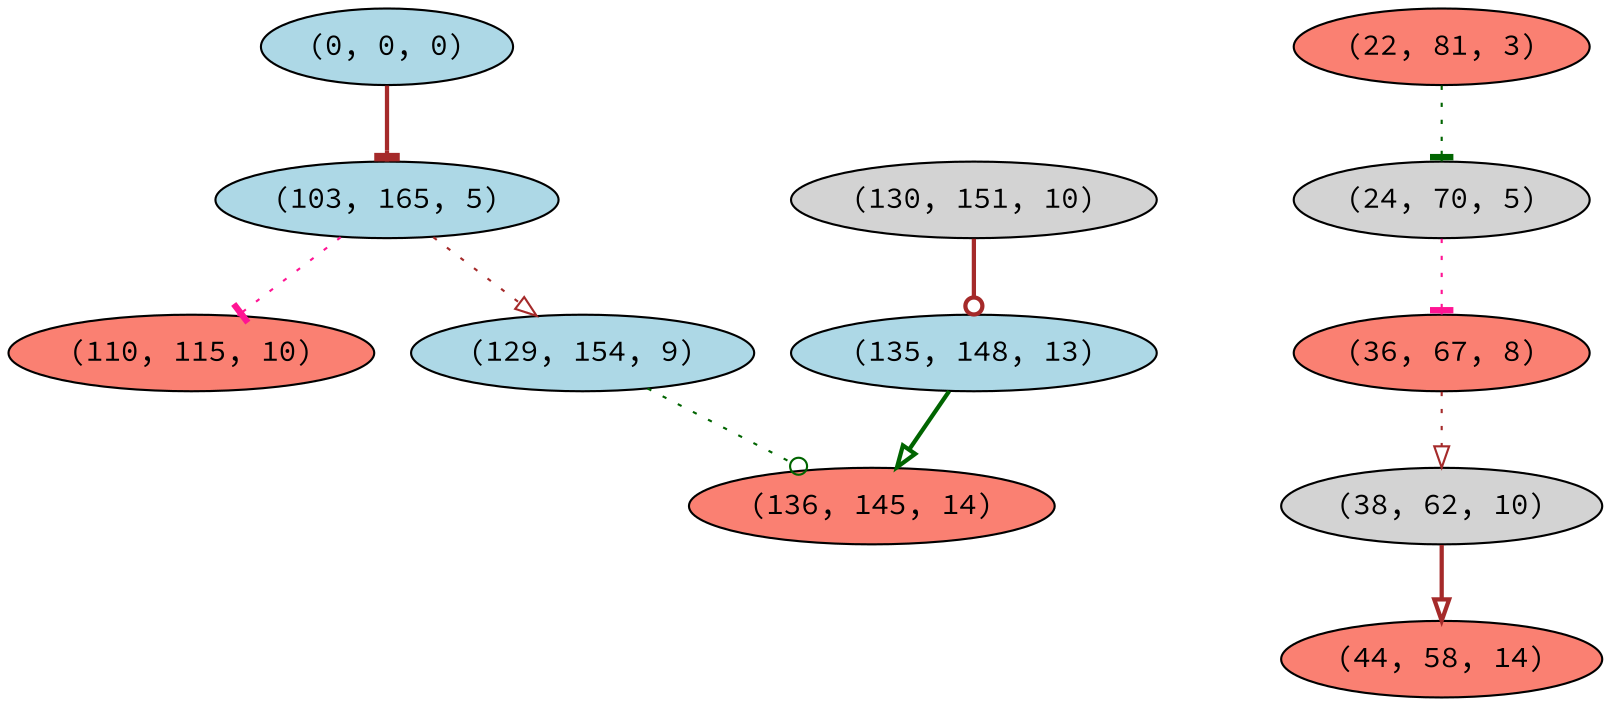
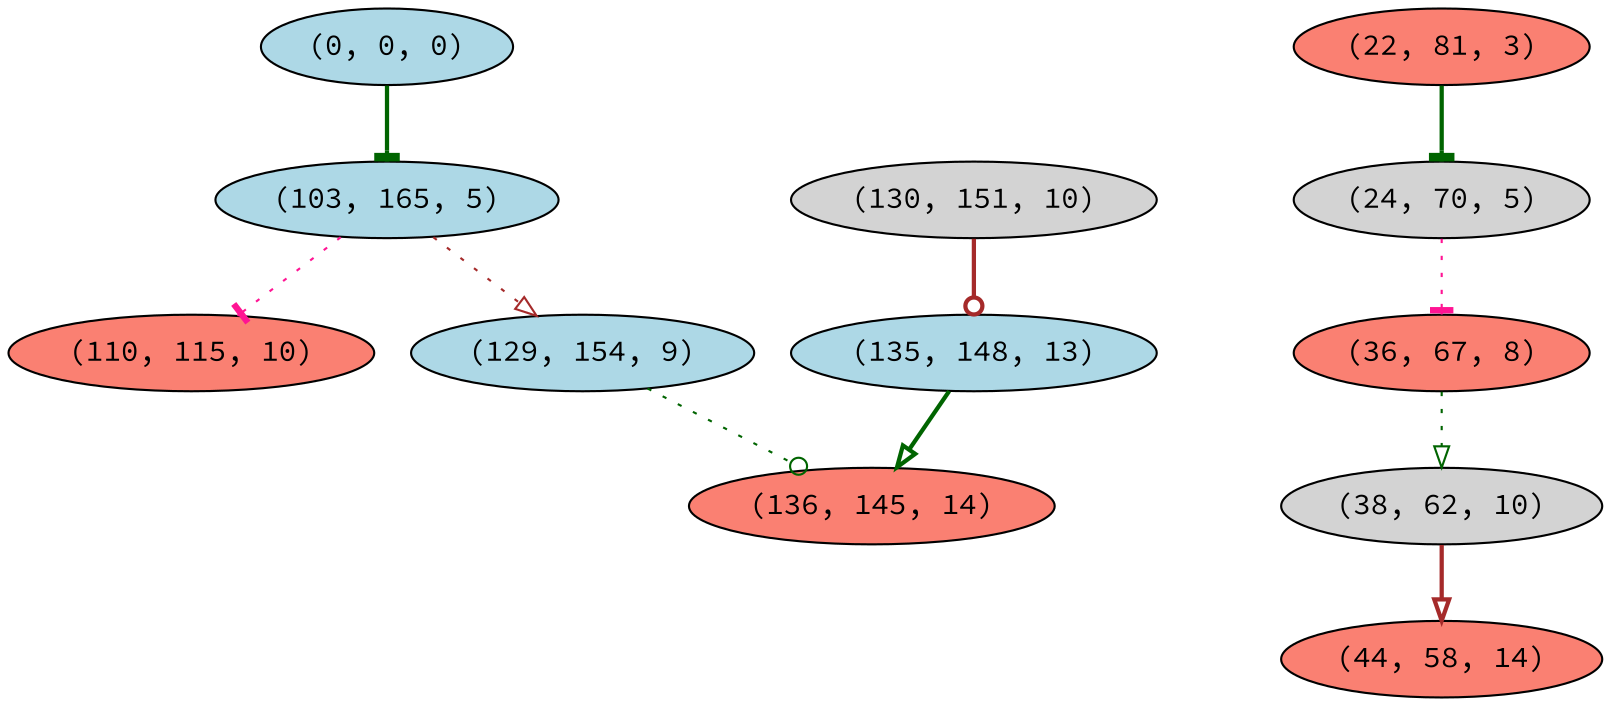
edge "(0, 0, 0)" -> "(103, 165, 5)": color brown -> darkgreen
edge "(22, 81, 3)" -> "(24, 70, 5)": style dotted -> bold
edge "(36, 67, 8)" -> "(38, 62, 10)": color brown -> darkgreen
